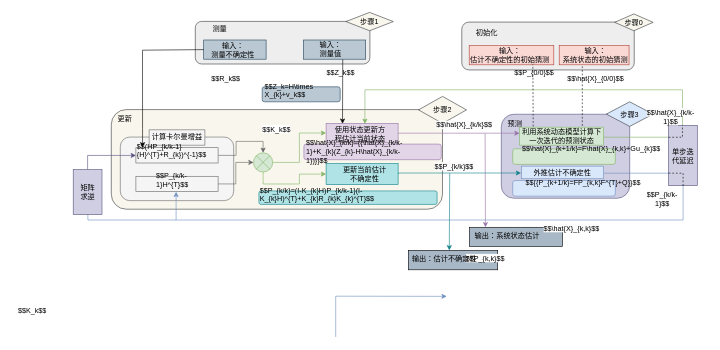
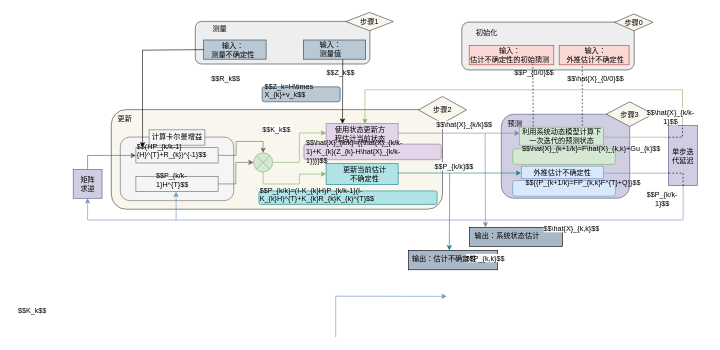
node "输入： 系统状态的初始猜测": label "输入： 系统状态的初始猜测" -> "输入： 外推估计不确定性"
node "步骤3": fillcolor #dae8fc -> #f9f7ed
node "矩阵 求逆": size 29x45 -> 29x29
